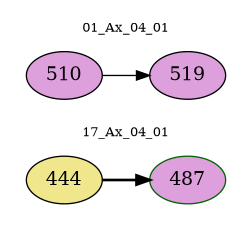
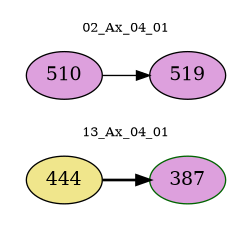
cluster "01_Ax_04_01": label "01_Ax_04_01" -> "02_Ax_04_01"
cluster "17_Ax_04_01": label "17_Ax_04_01" -> "13_Ax_04_01"
node "487": label "487" -> "387"
